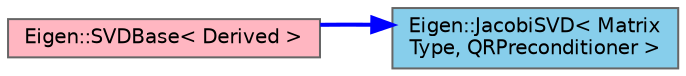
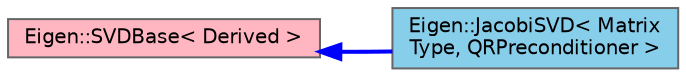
edge "Eigen::SVDBase< Derived >" -> "Eigen::JacobiSVD< Matrix Type, QRPreconditioner >": reversed
